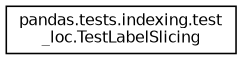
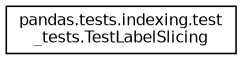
node "pandas.tests.indexing.test _loc.TestLabelSlicing": label "pandas.tests.indexing.test _loc.TestLabelSlicing" -> "pandas.tests.indexing.test _tests.TestLabelSlicing"
